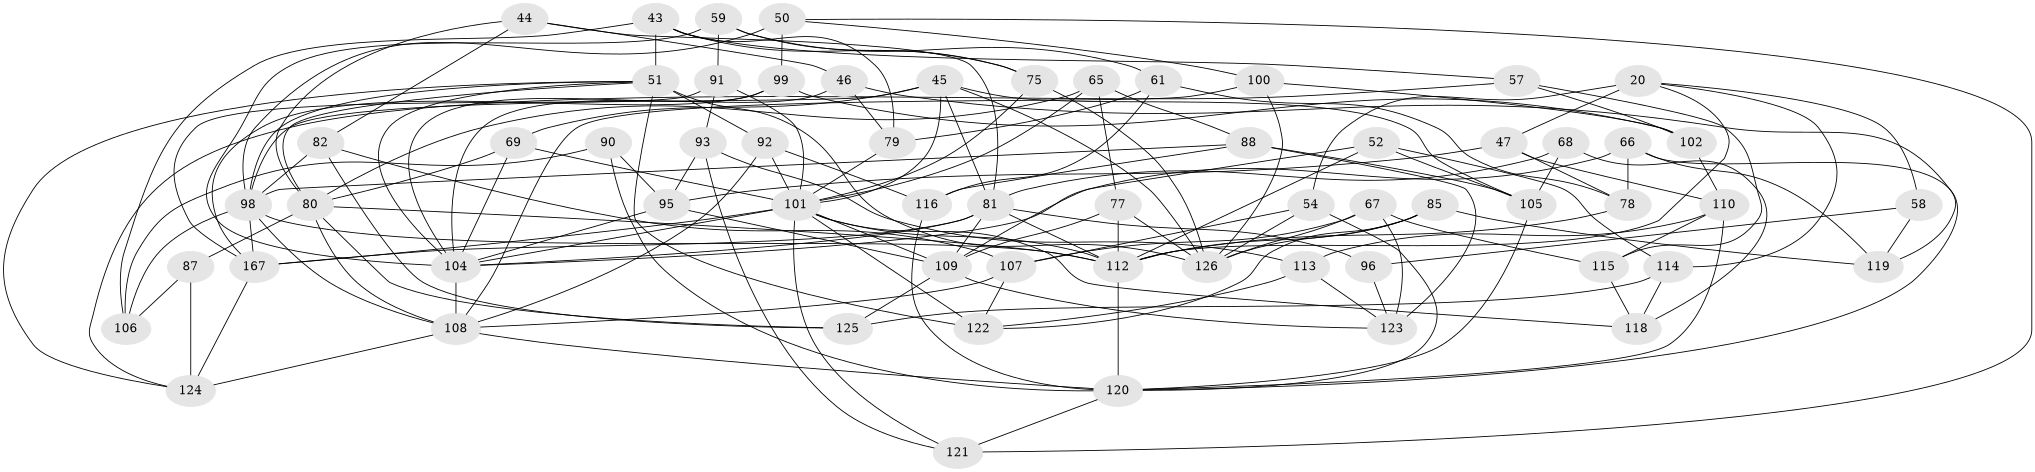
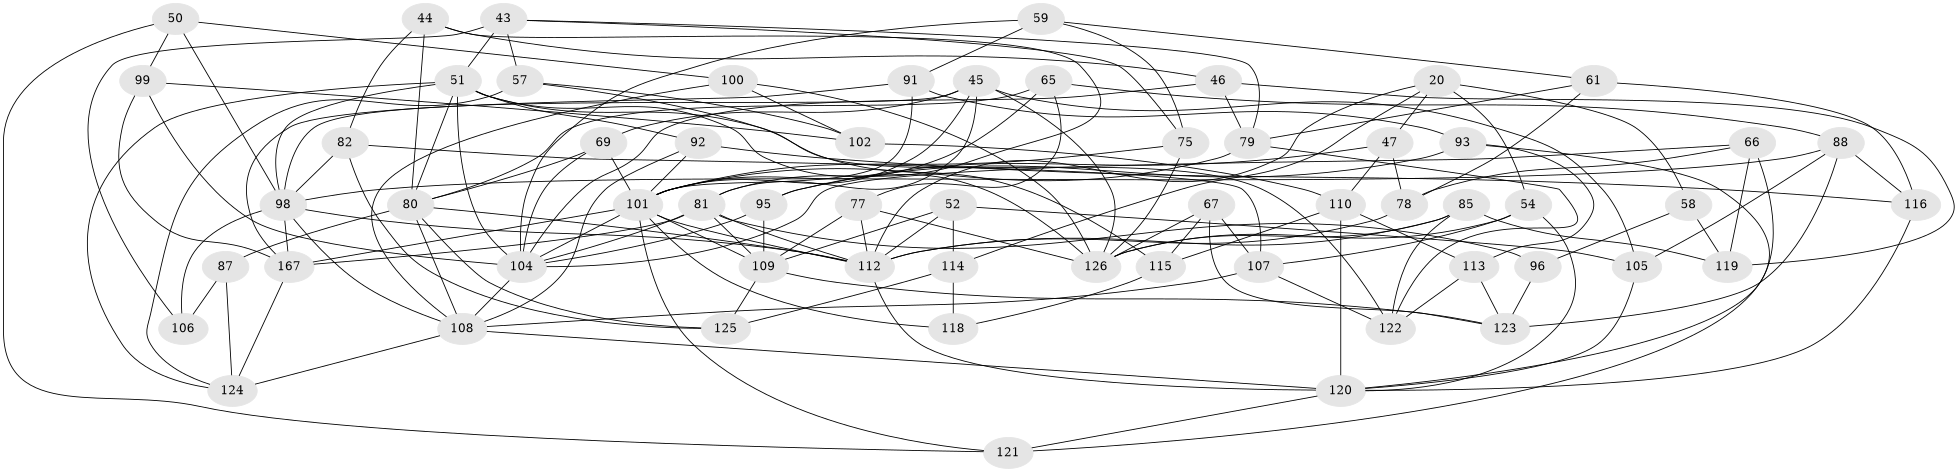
node "90": removed
node "68": removed
edge "101" -- "122": now "79" -- "122"
